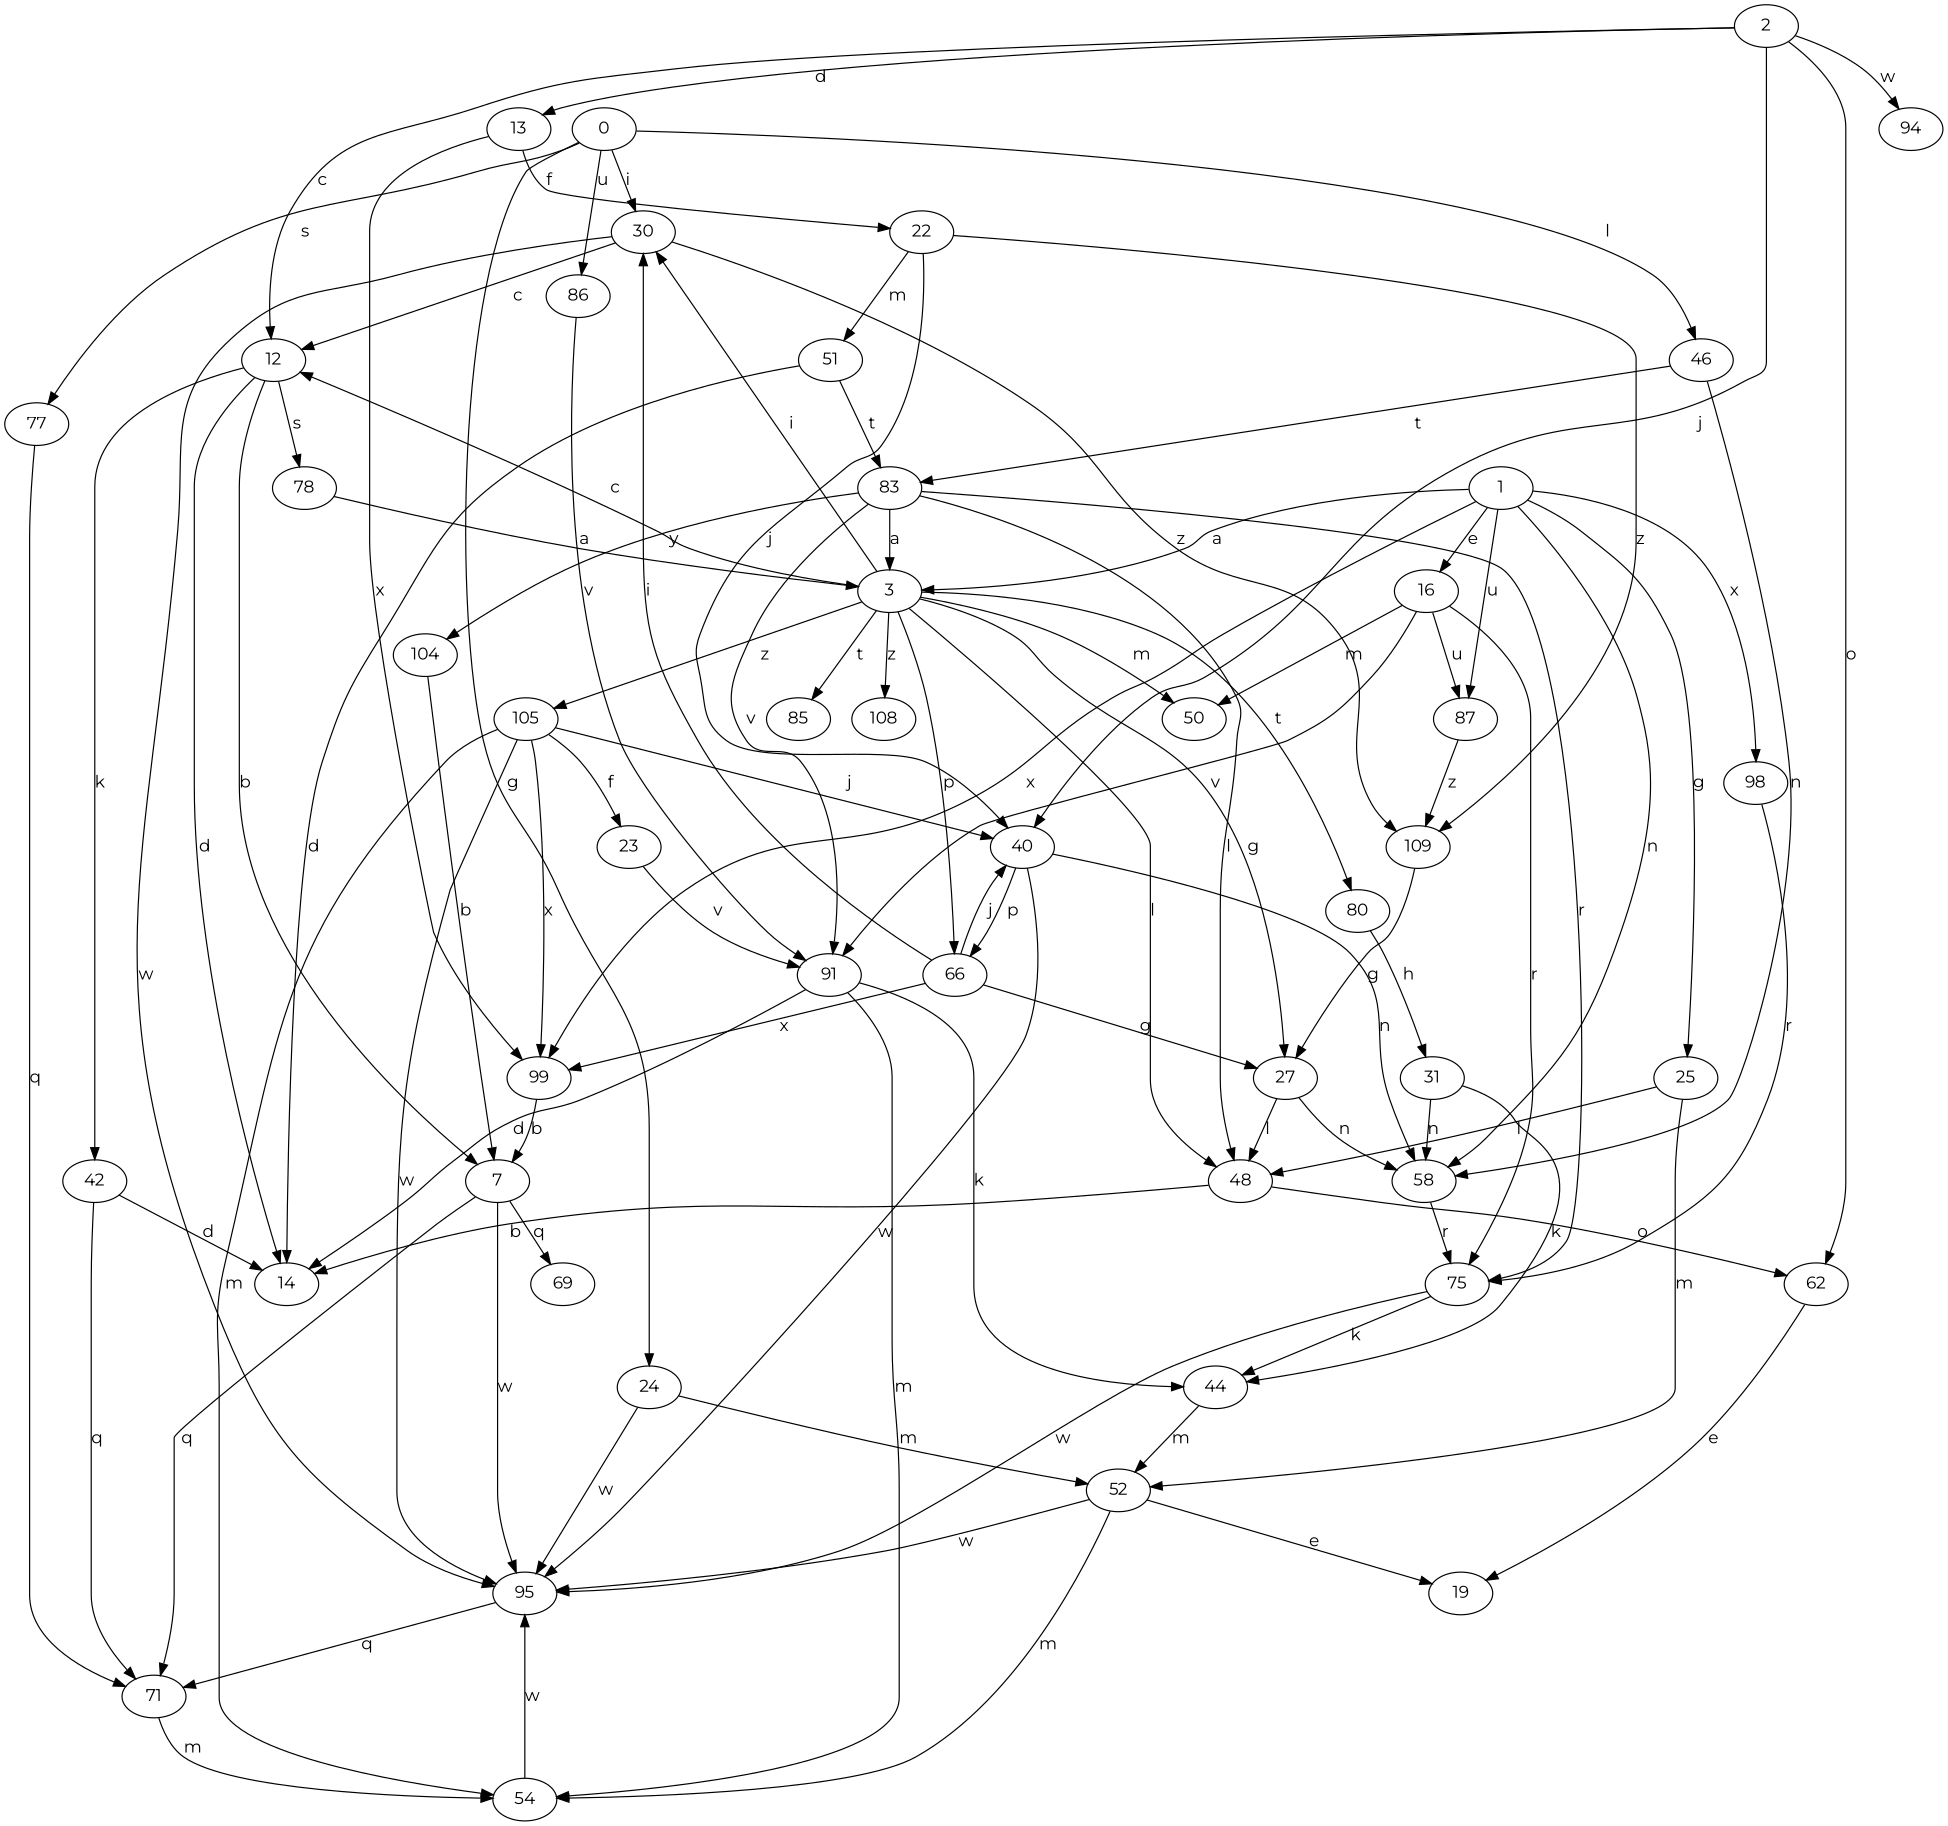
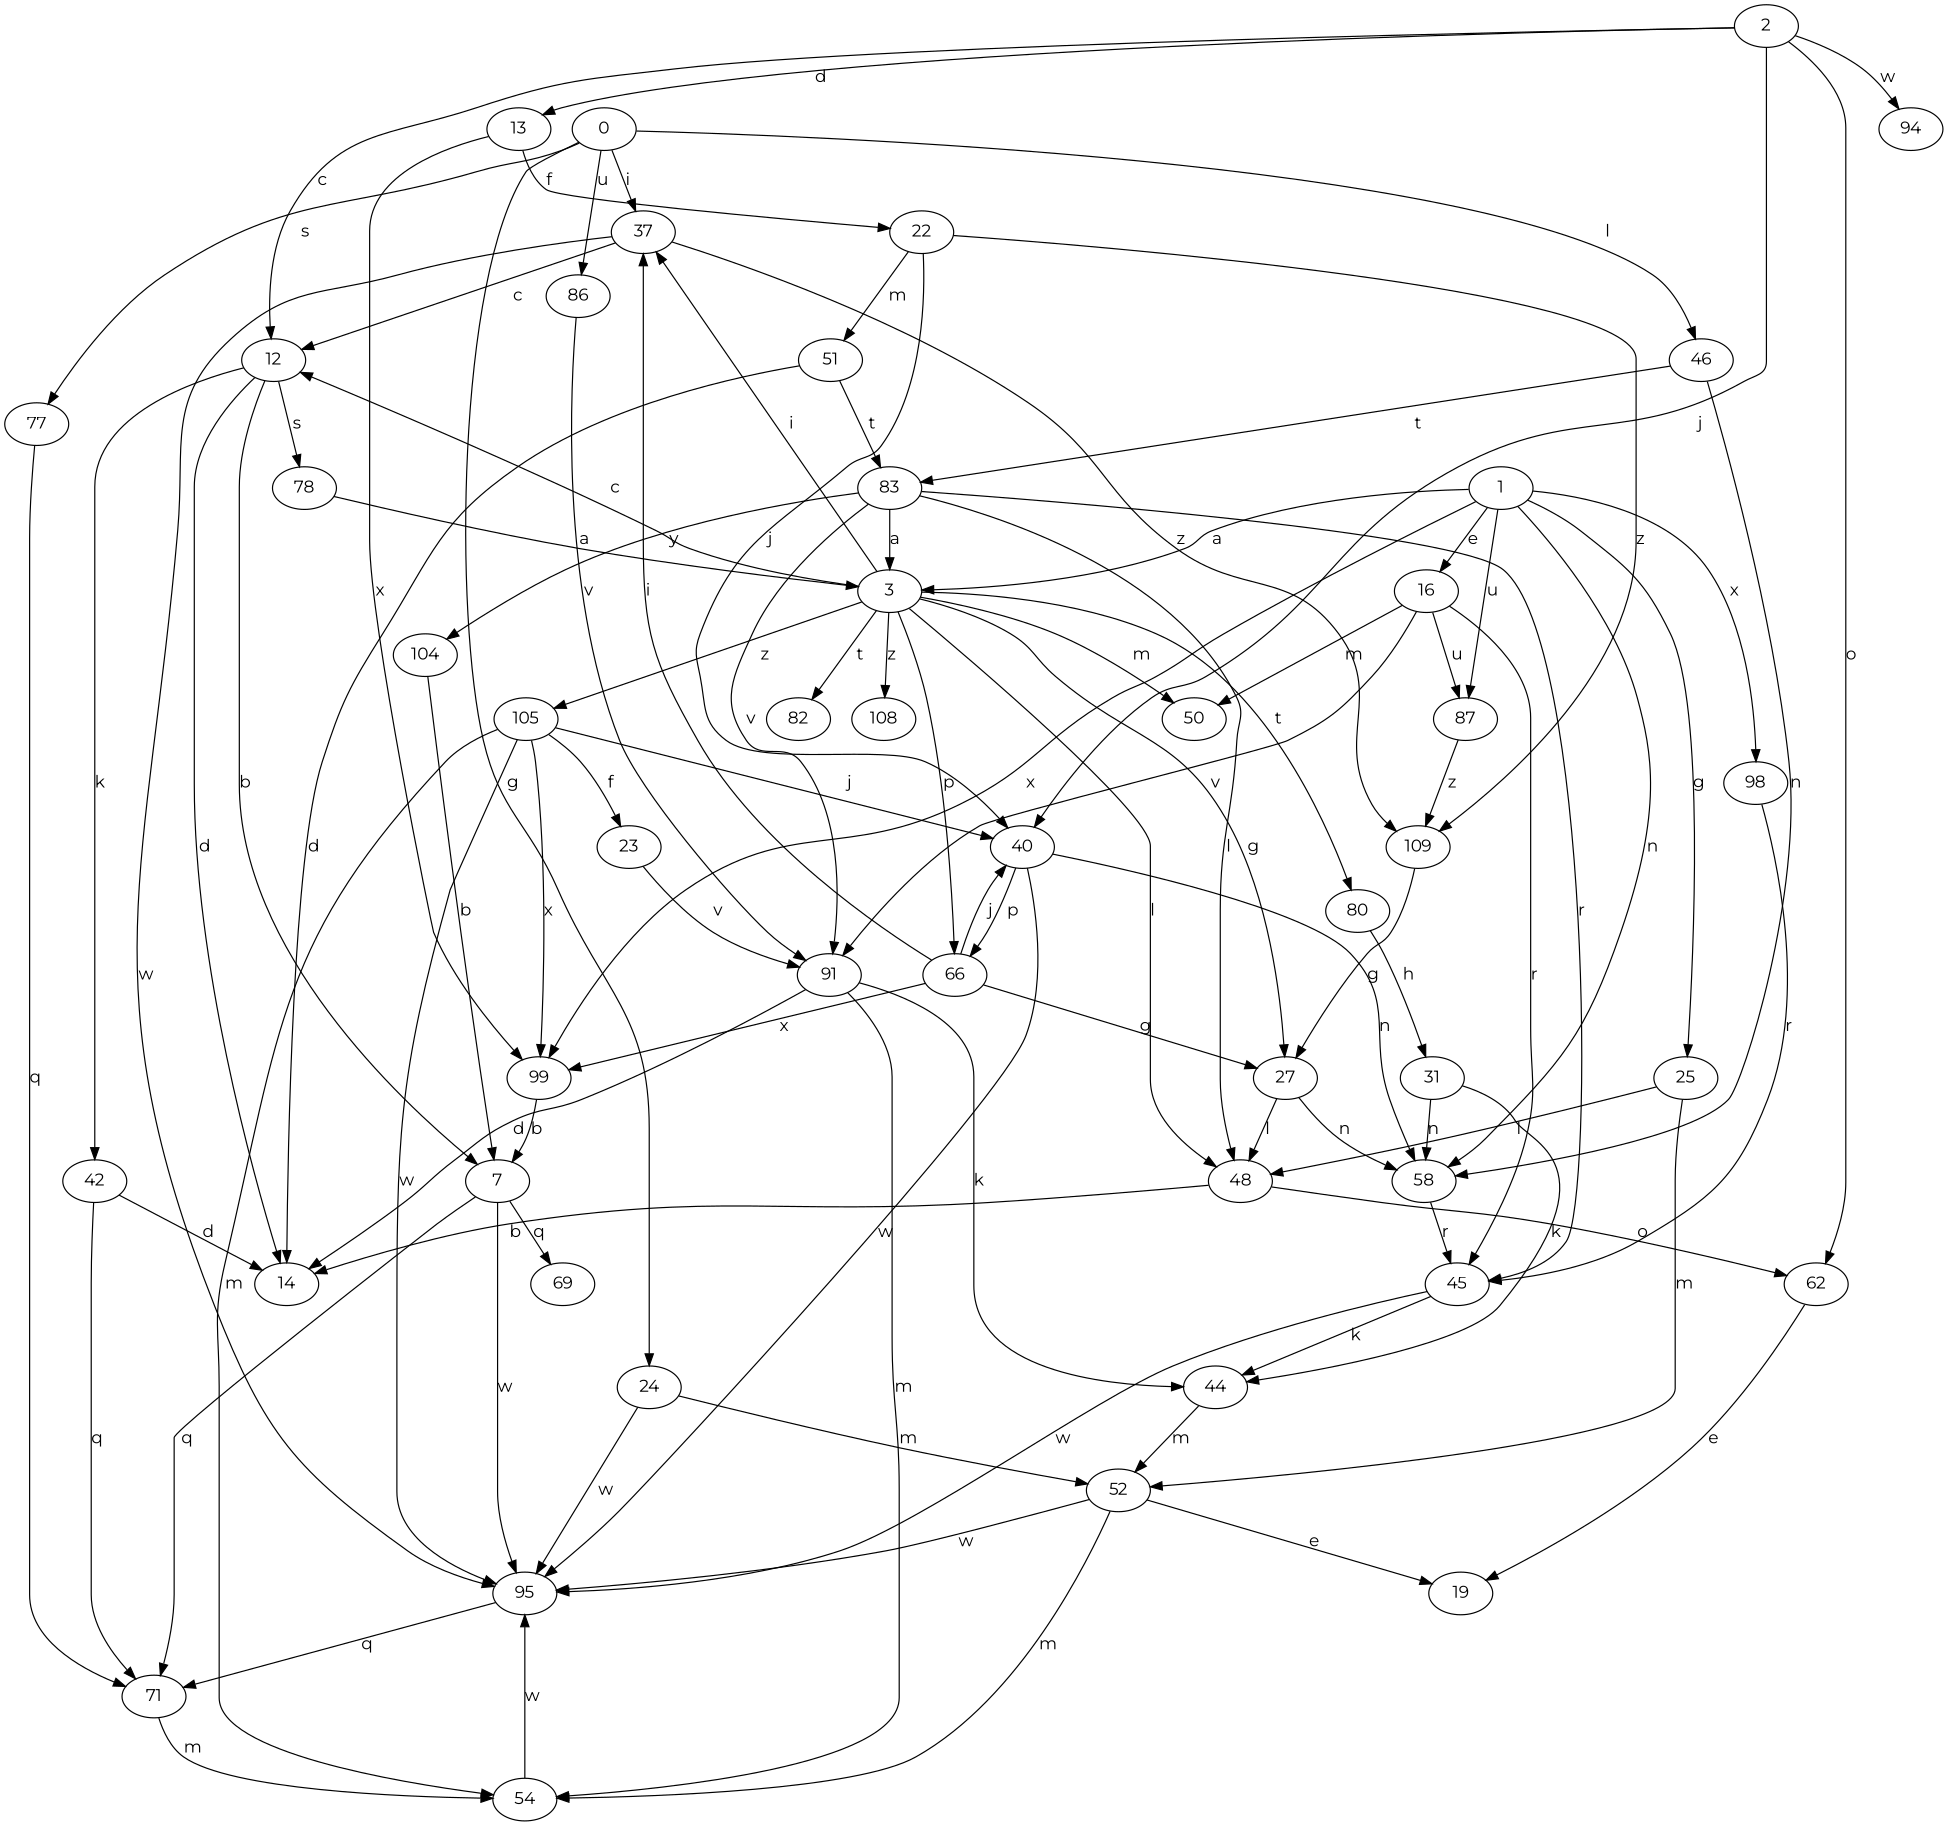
node "30": label "30" -> "37"
node "85": label "85" -> "82"
node "75": label "75" -> "45"
